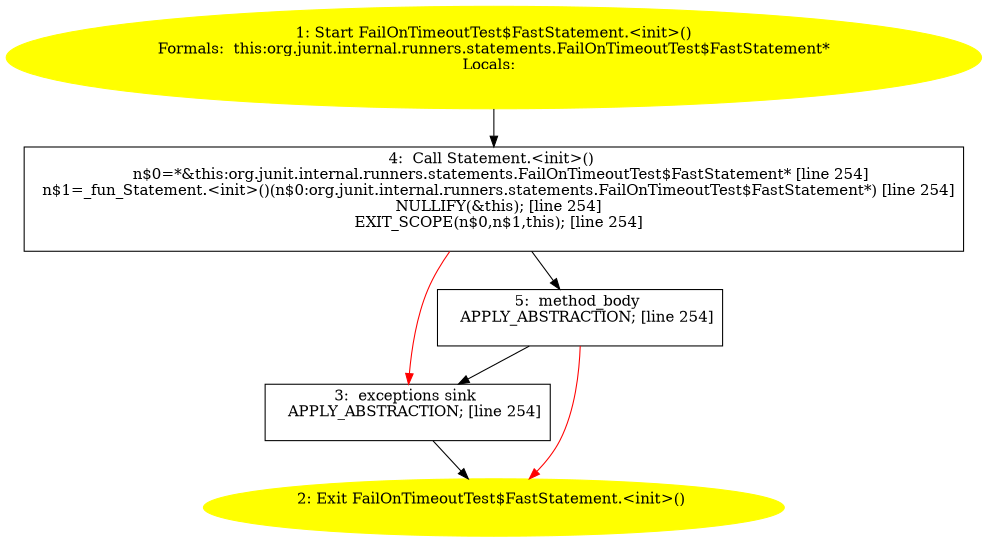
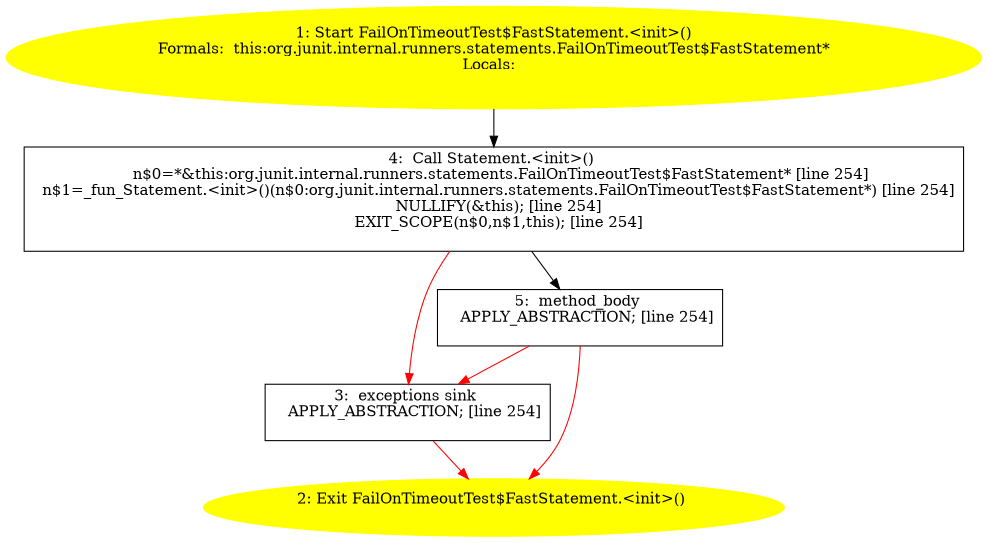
edge "5:  method_body APPLY_ABSTRACTION; [line 254]" -> "3:  exceptions sink APPLY_ABSTRACTION; [line 254]": color black -> red
edge "3:  exceptions sink APPLY_ABSTRACTION; [line 254]" -> "2: Exit FailOnTimeoutTest$FastStatement.<init>()": color black -> red
